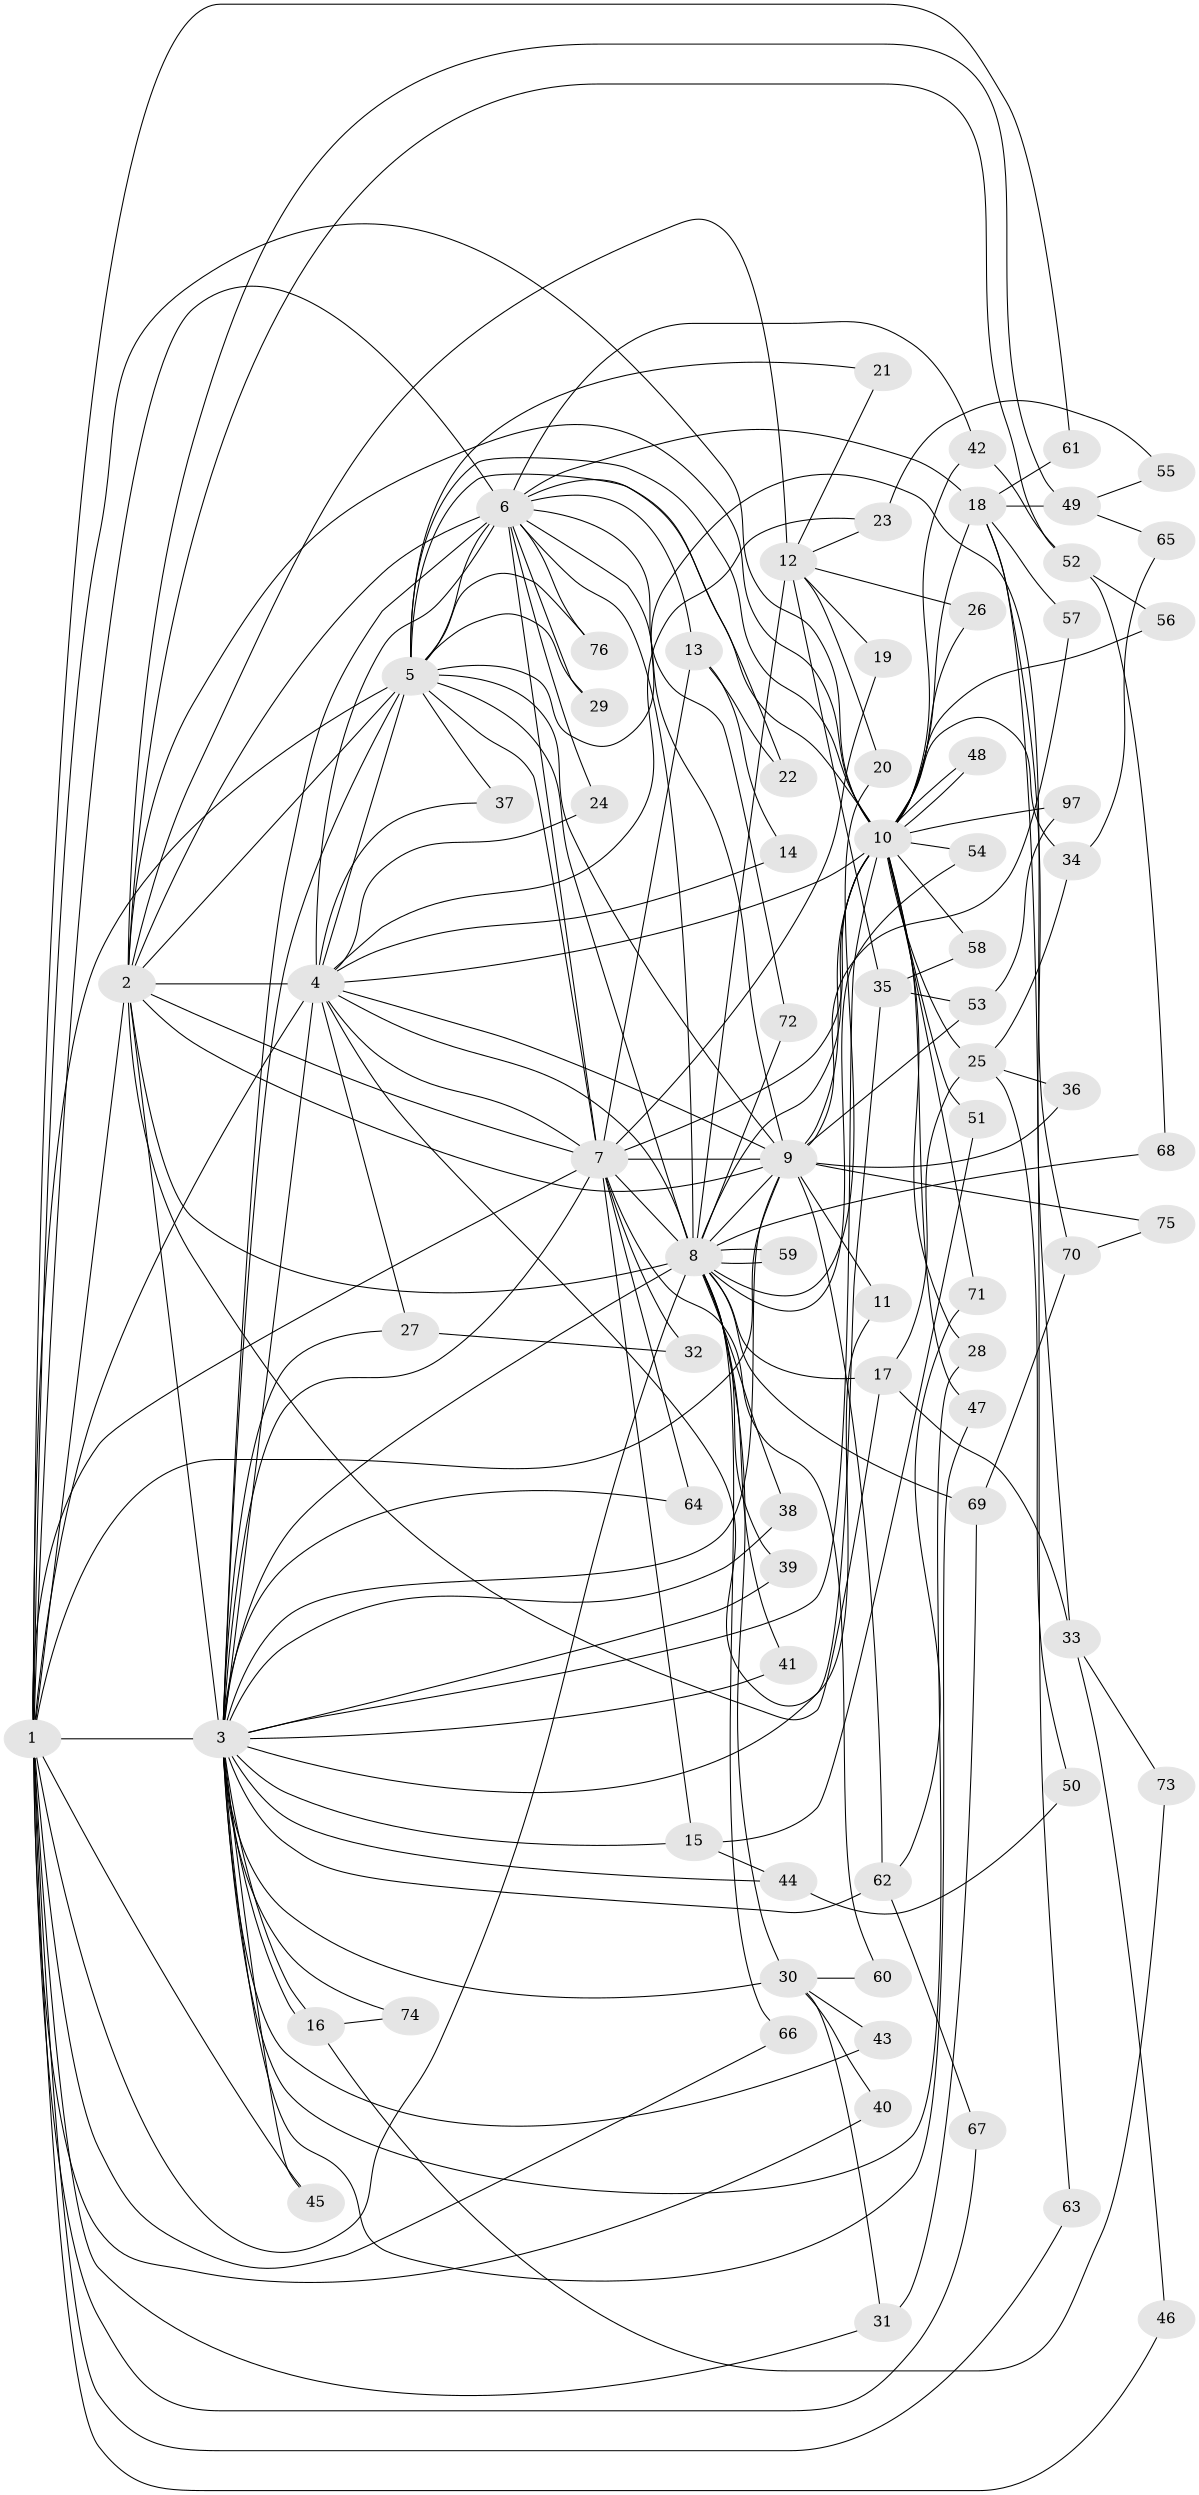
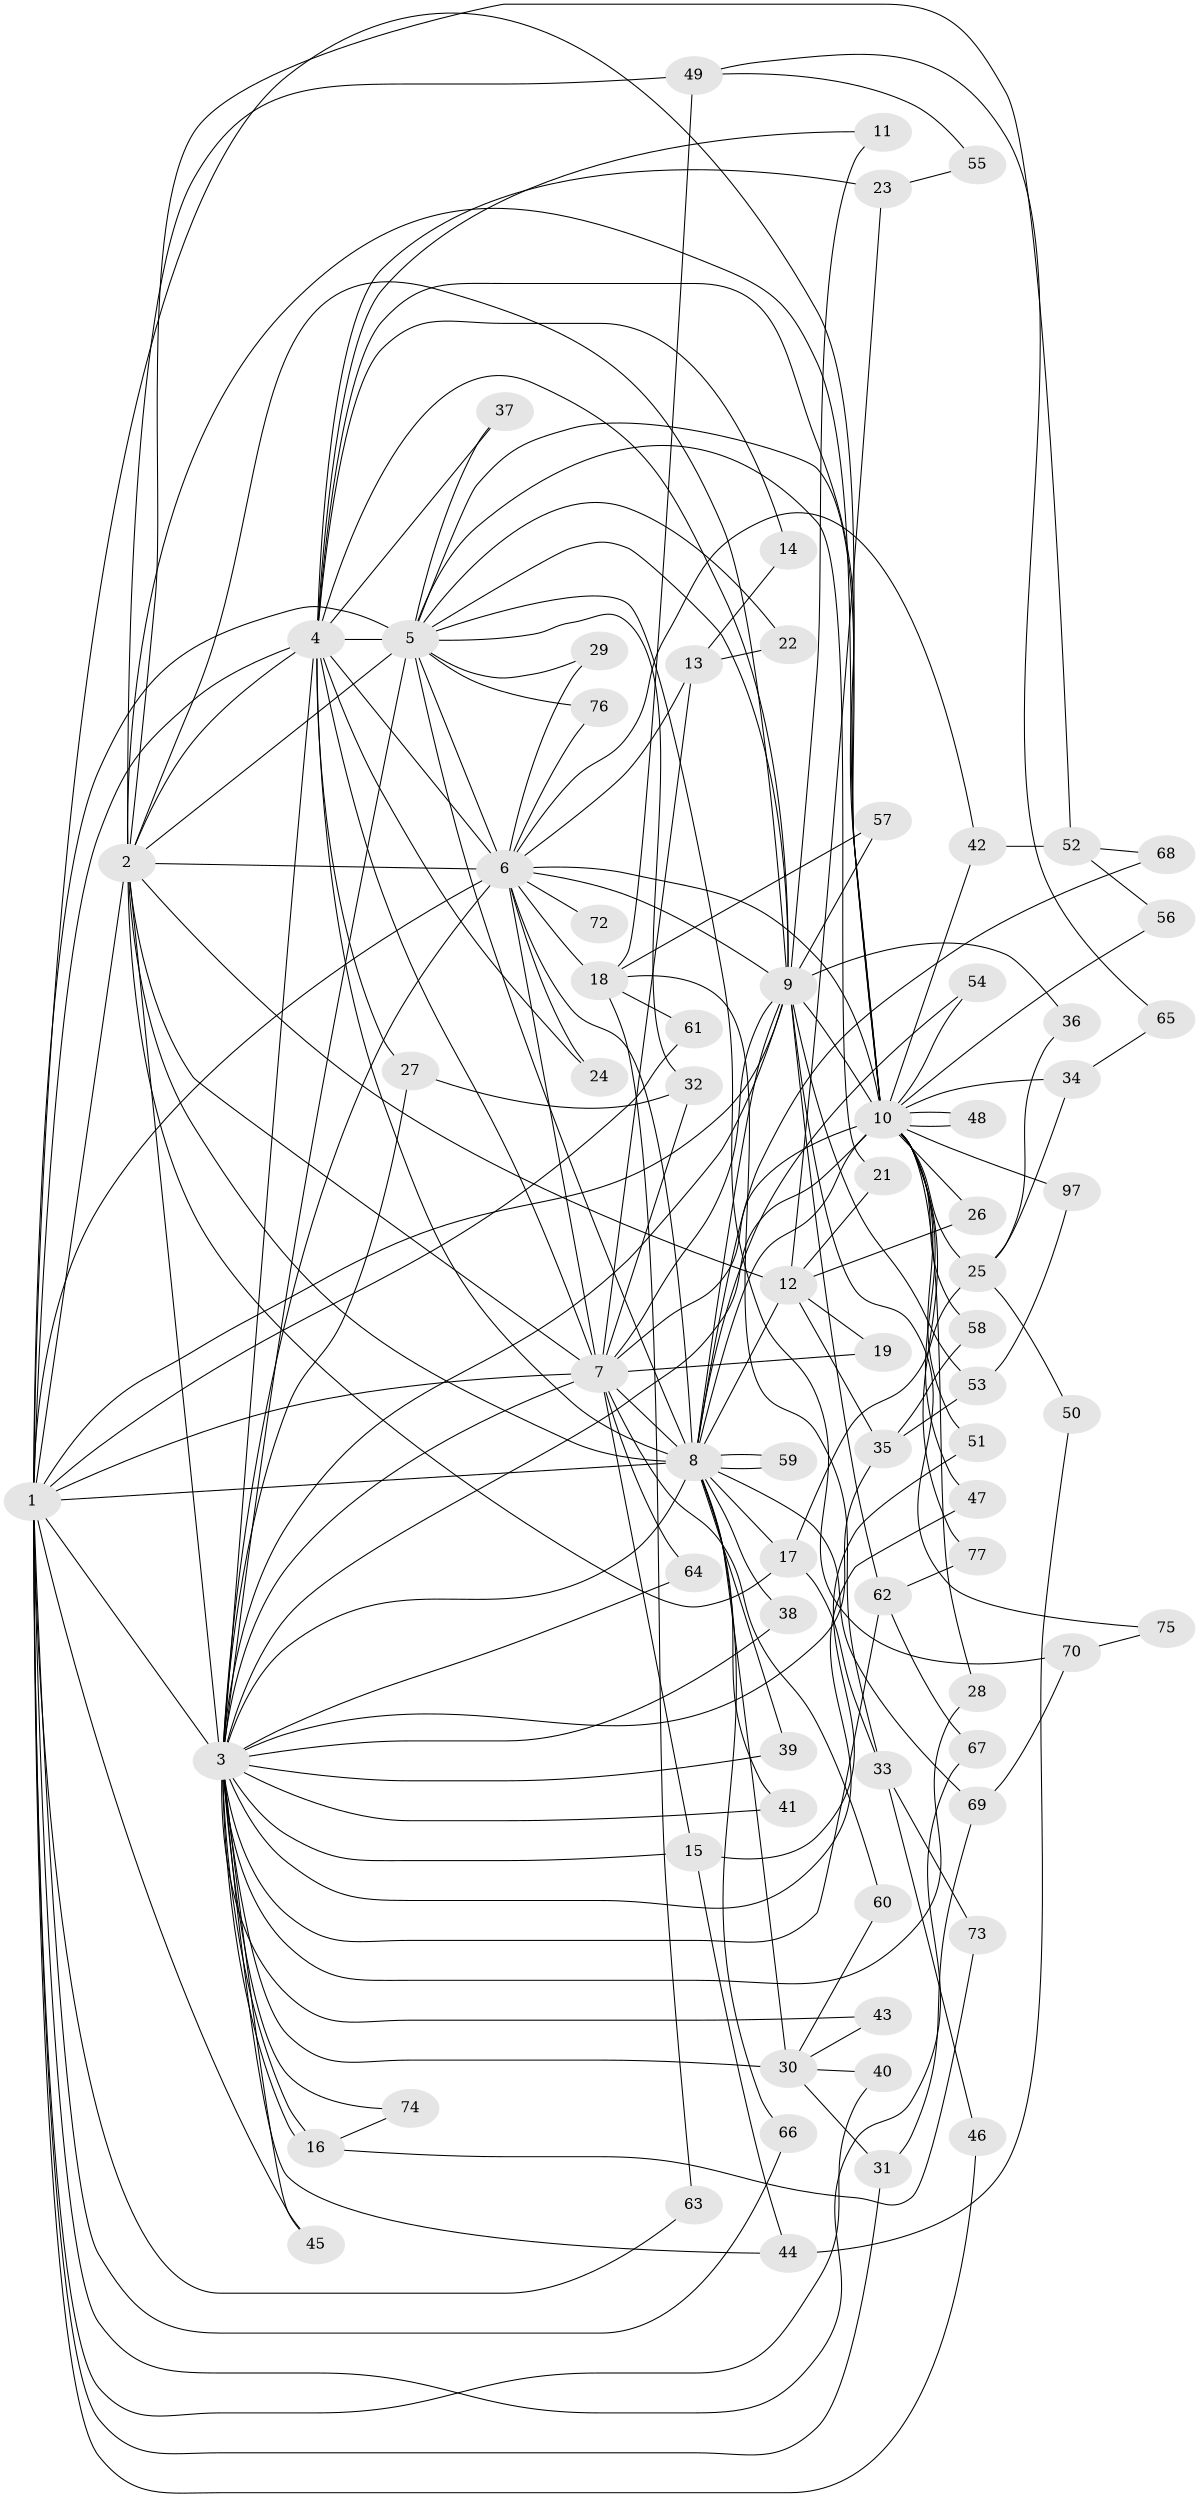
edge "18" -- "10": removed
node "20": removed
edge "5" -- "7": now "5" -- "32"
edge "72" -- "8": removed
node "71": label "71" -> "77"
